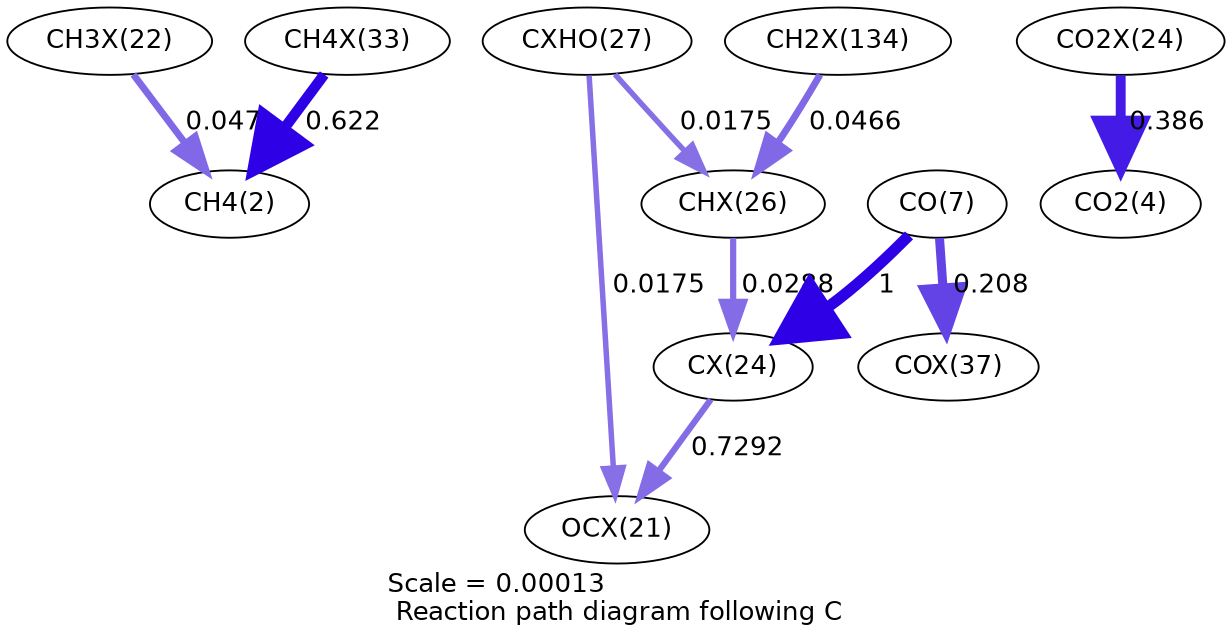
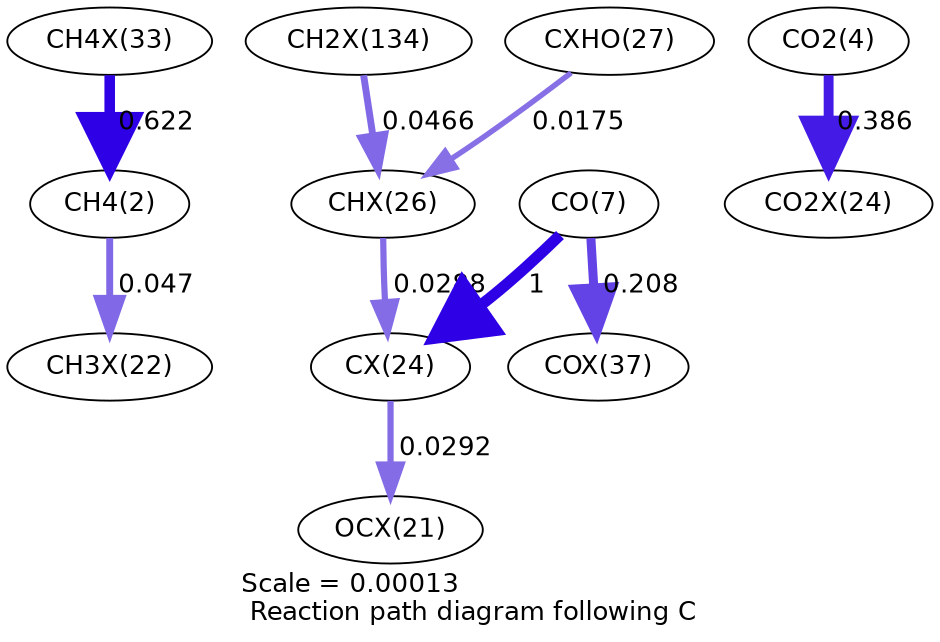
edge "CO2X(24)" -> "CO2(4)": reversed
edge "CH3X(22)" -> "CH4(2)": reversed
edge "CXHO(27)" -> "OCX(21)": removed, label "0.0175"
edge "CX(24)" -> "OCX(21)": label " 0.7292" -> " 0.0292"
